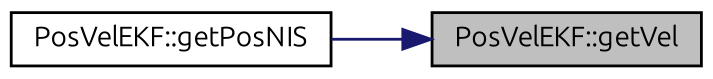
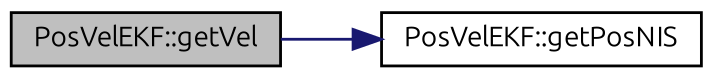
edge "PosVelEKF::getPosNIS" -> "PosVelEKF::getVel": reversed
